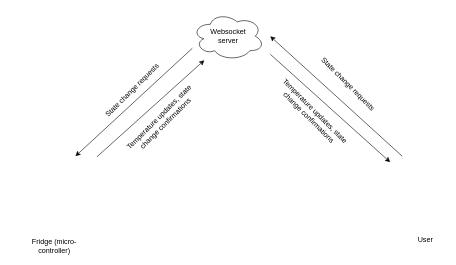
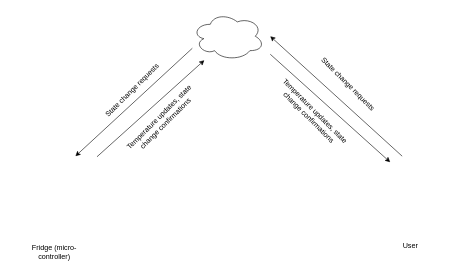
node "Websocket server": removed
node "User": moved (426, 240) -> (411, 246)
node "Fridge (micro-controller)": moved (54, 246) -> (54, 252)
